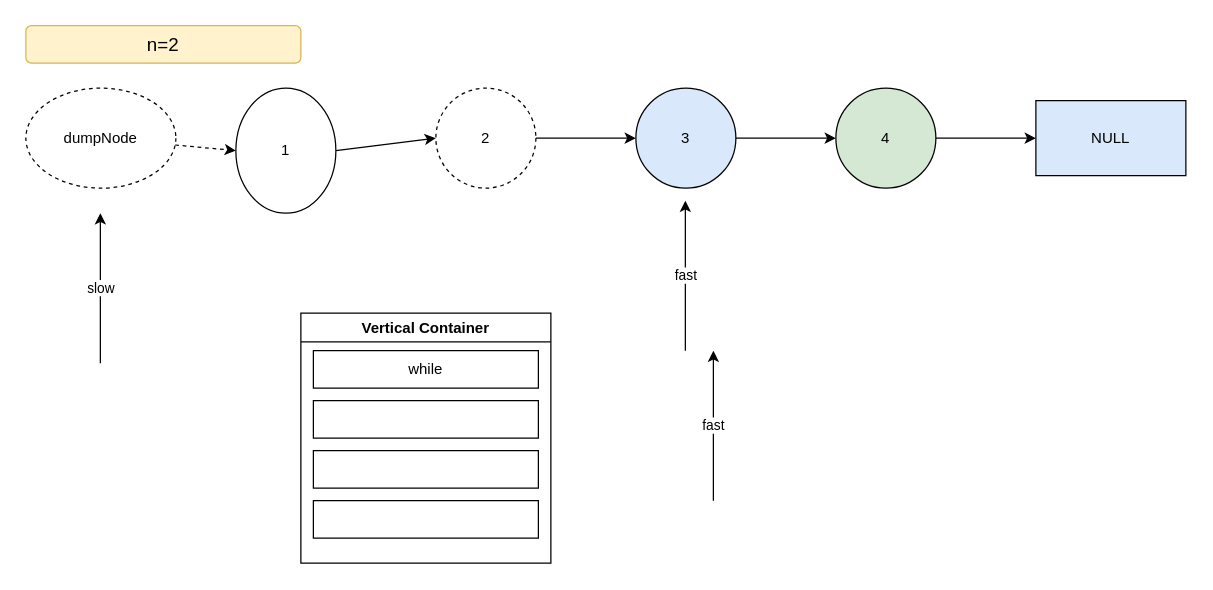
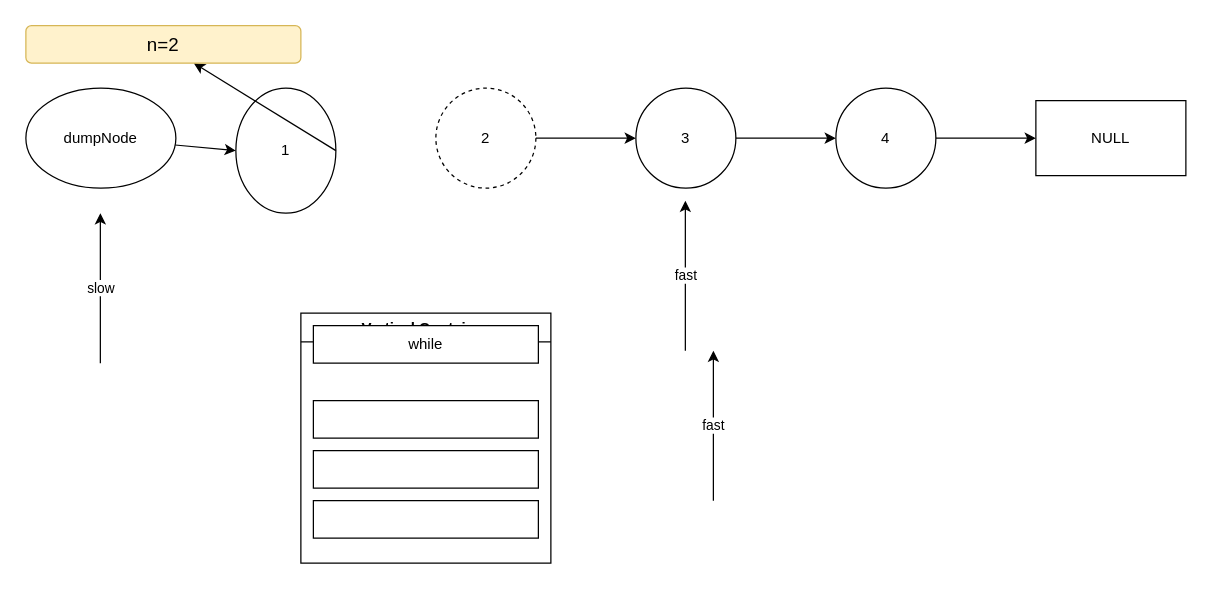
node "dumpNode": style dashed -> solid
node "3": fillcolor #dae8fc -> #ffffff
node "4": fillcolor #d5e8d4 -> #ffffff
node "NULL": fillcolor #dae8fc -> #ffffff
edge "1" -> "2": now "1" -> "n=2"
edge "dumpNode" -> "1": style dashed -> solid
node "while": moved (426, 369) -> (426, 344)
